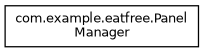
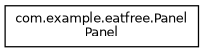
node "com.example.eatfree.Panel Manager": label "com.example.eatfree.Panel Manager" -> "com.example.eatfree.Panel Panel"
